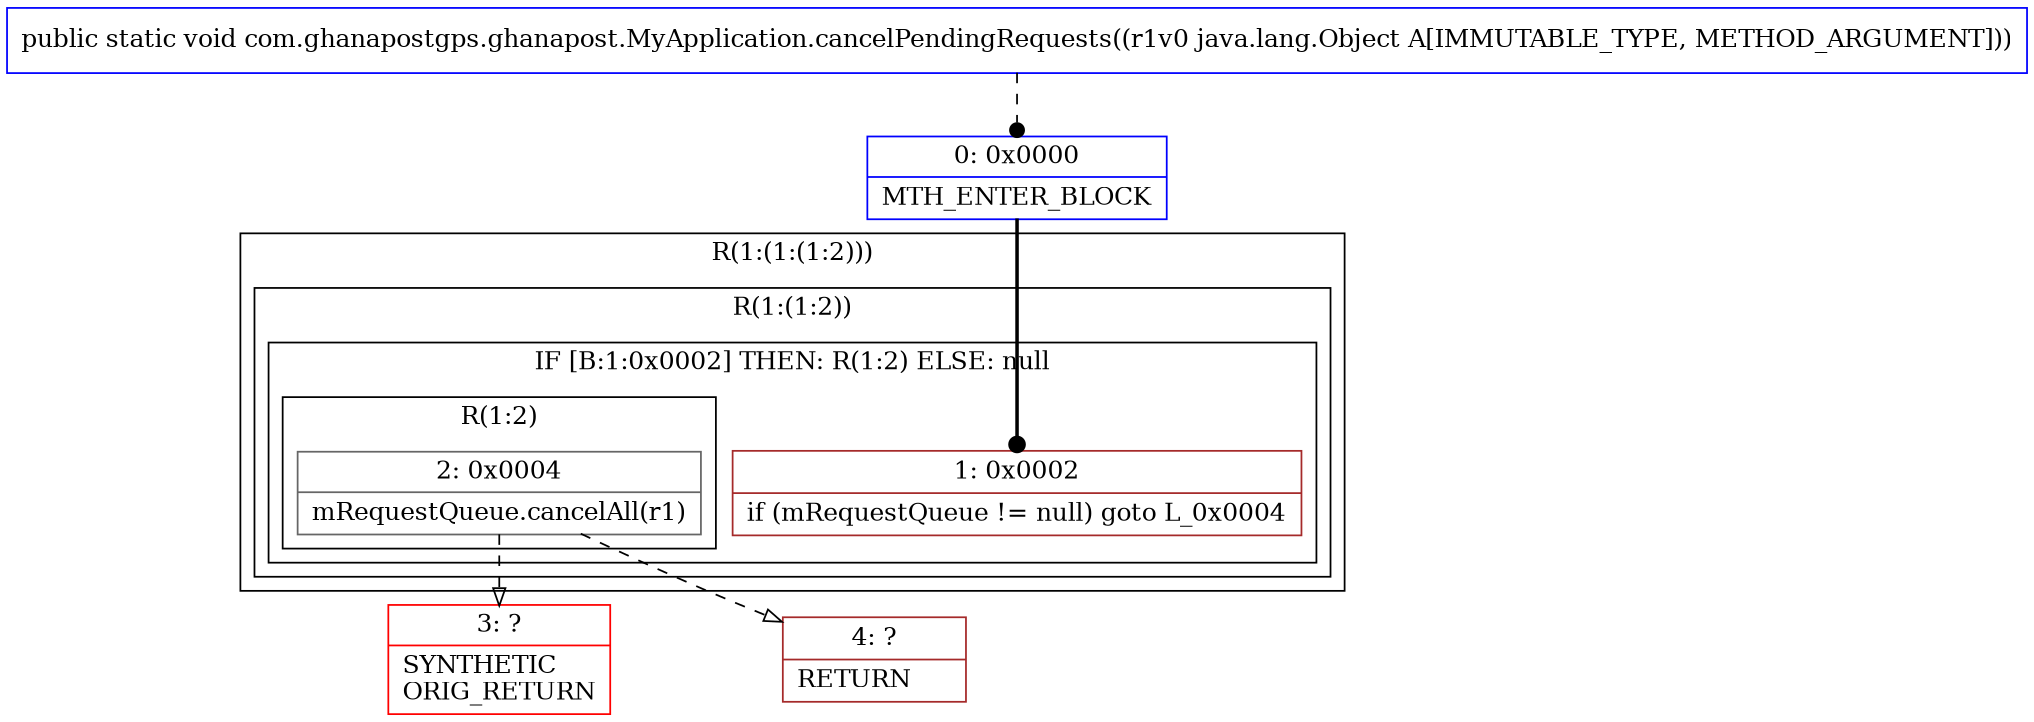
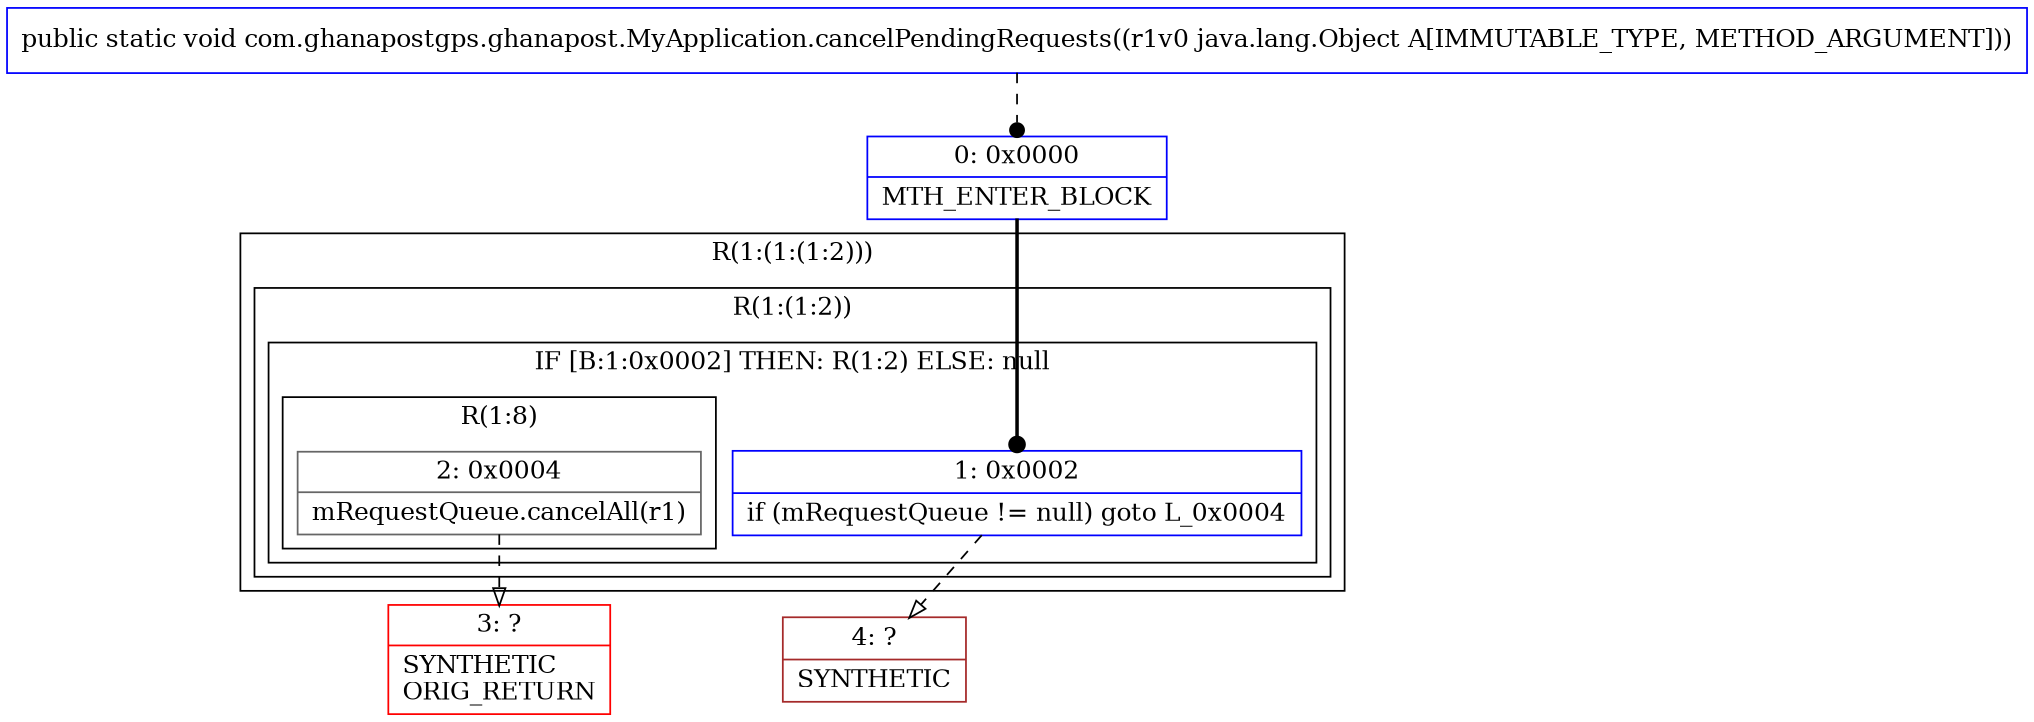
cluster "R(1:2)": label "R(1:2)" -> "R(1:8)"
node "1: 0x0002": color brown -> blue
edge "2: 0x0004" -> "4: ?": now "1: 0x0002" -> "4: ?"
node "4: ?": text "RETURN" -> "SYNTHETIC"
